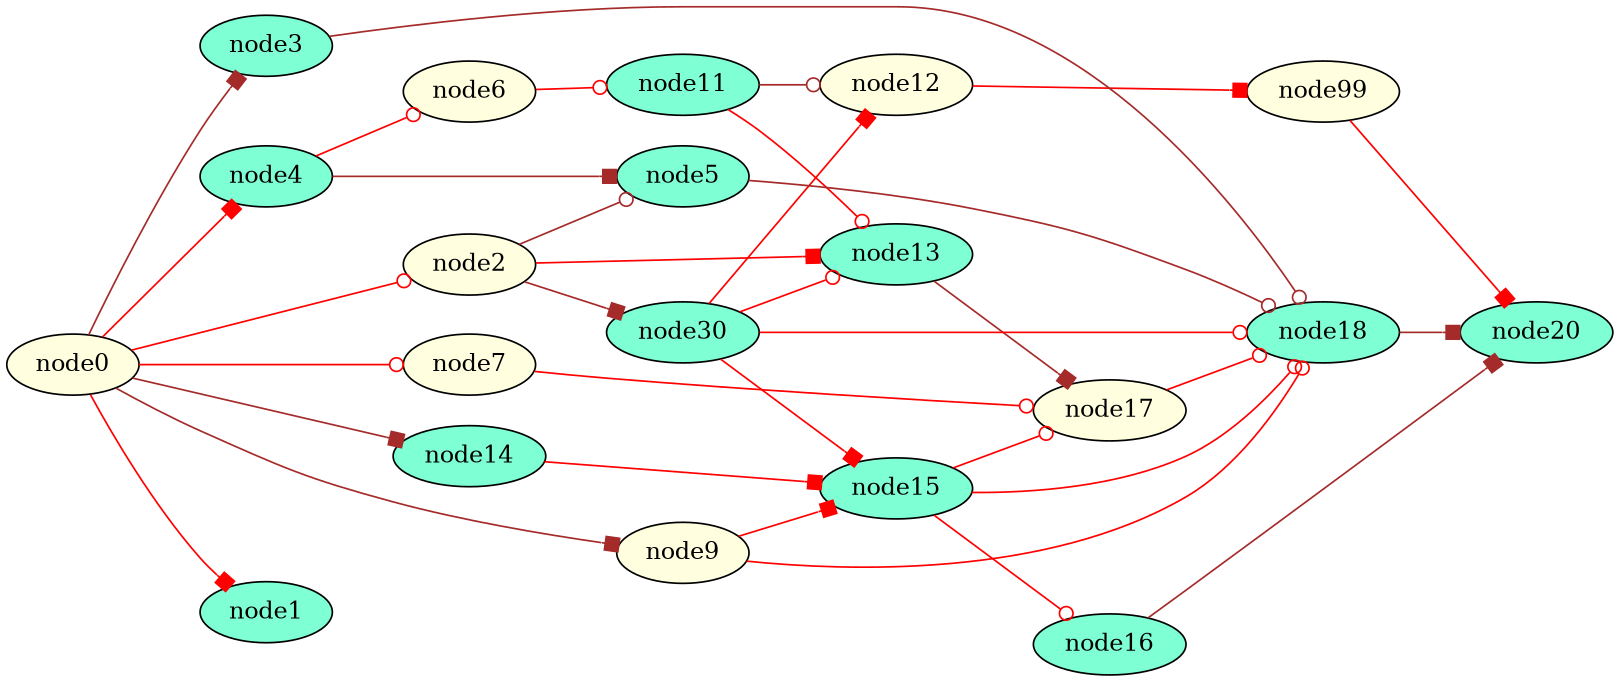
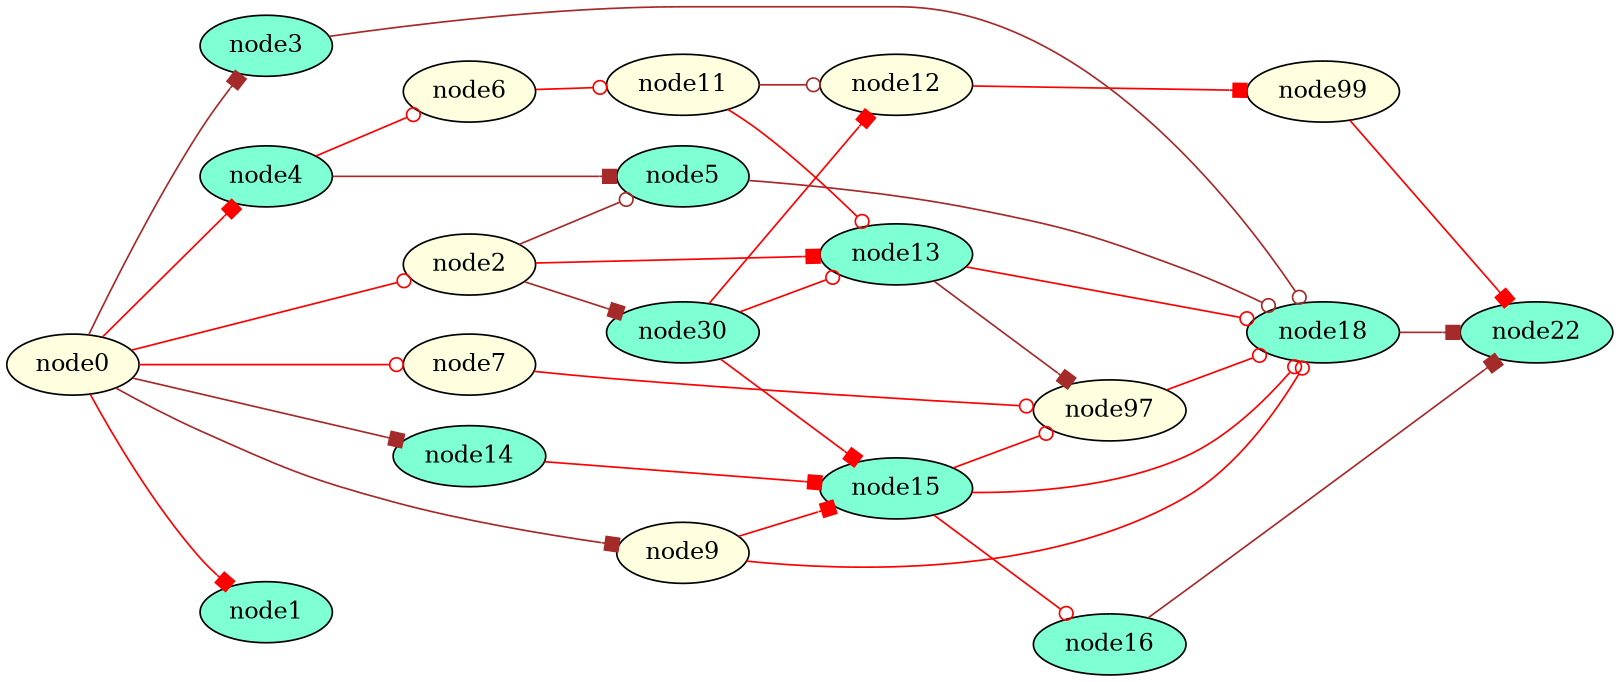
node "node11": fillcolor aquamarine -> lightyellow
edge "node30" -> "node18": now "node13" -> "node18"
node "node20": label "node20" -> "node22"
node "node17": label "node17" -> "node97"
